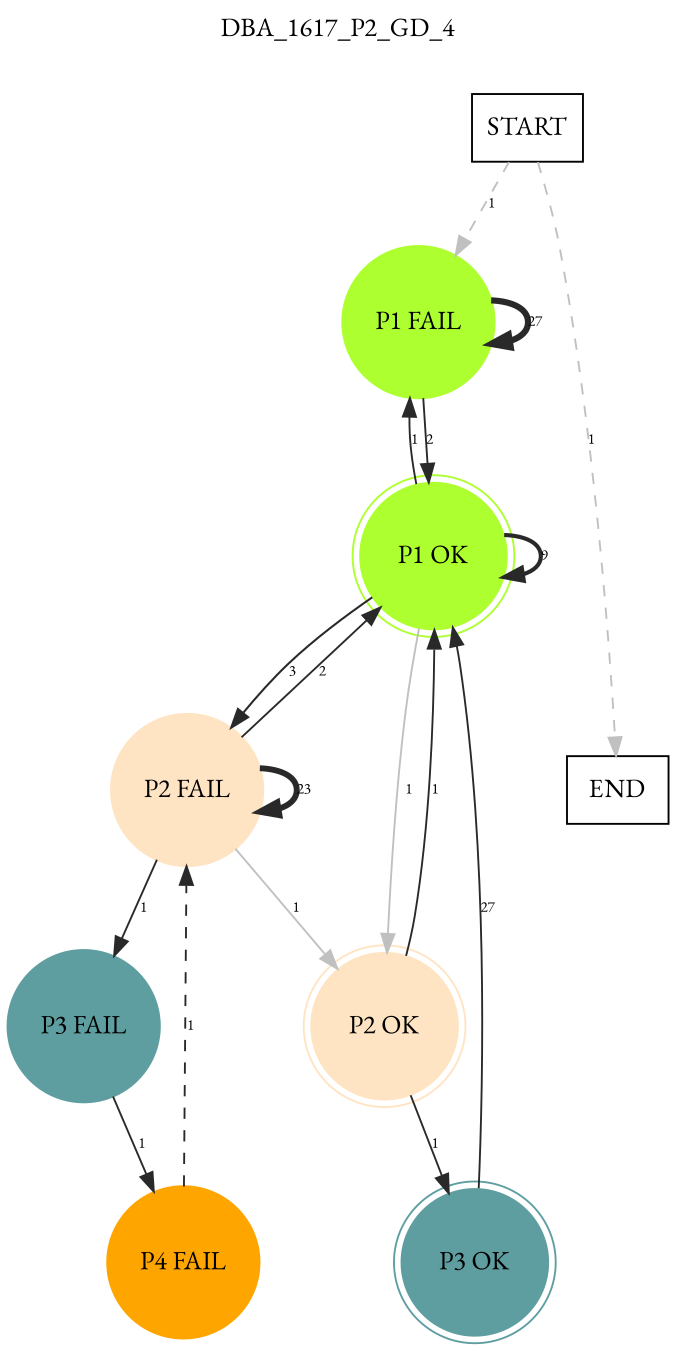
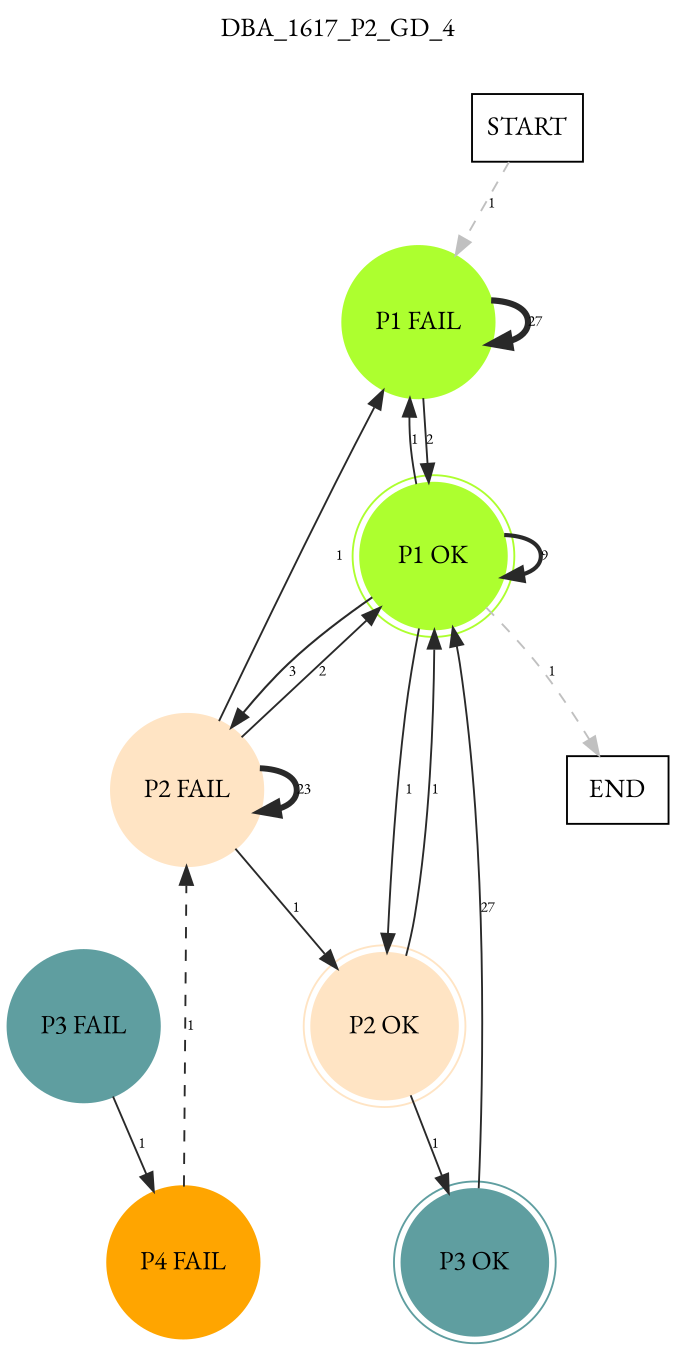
edge "START" -> "END": now "P1 OK" -> "END"
edge "P1 OK" -> "P2 OK": color grey -> grey16
edge "P2 FAIL" -> "P3 FAIL": now "P2 FAIL" -> "P1 FAIL"
edge "P2 FAIL" -> "P2 OK": color grey -> grey16
